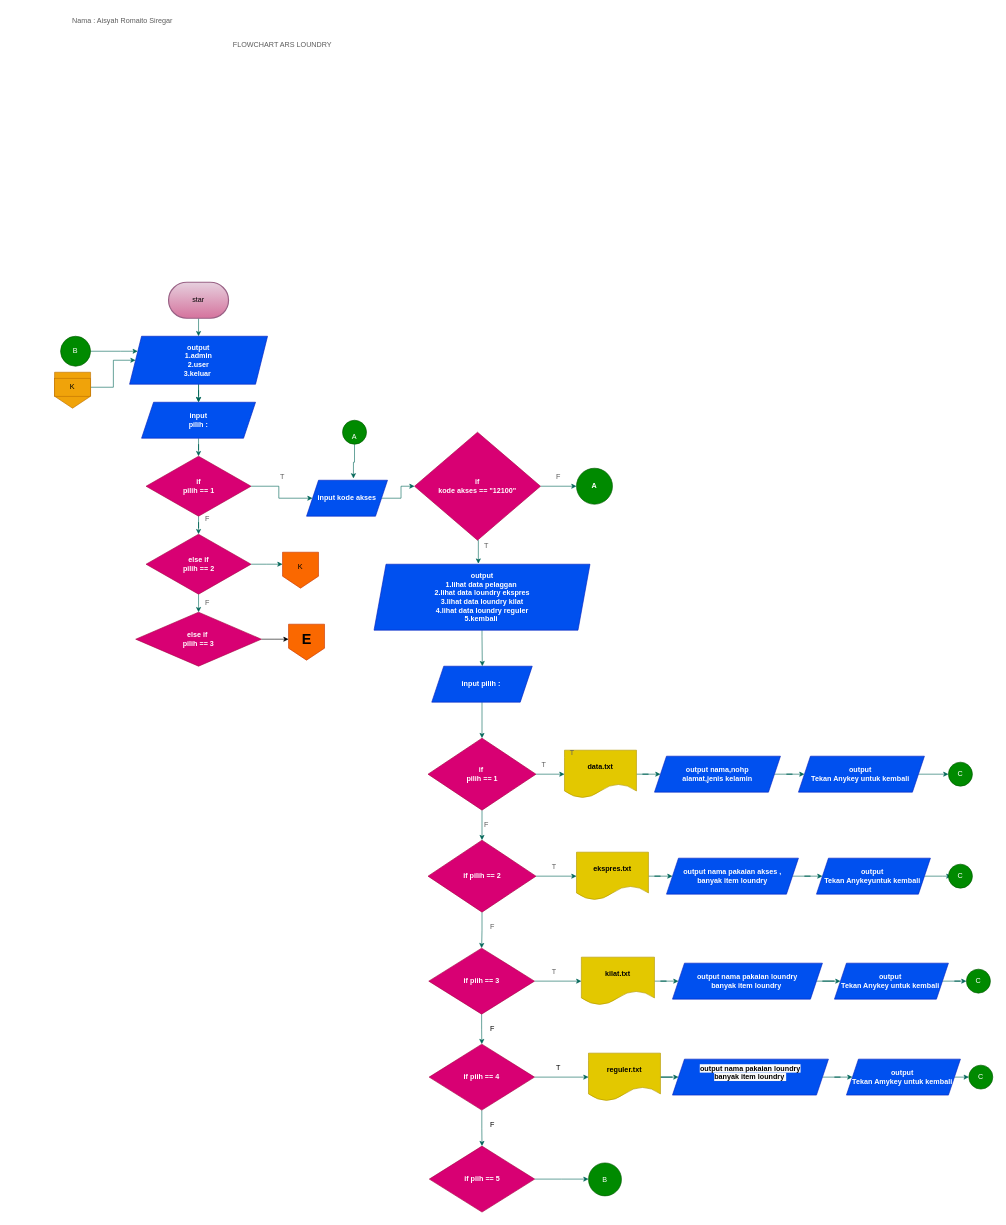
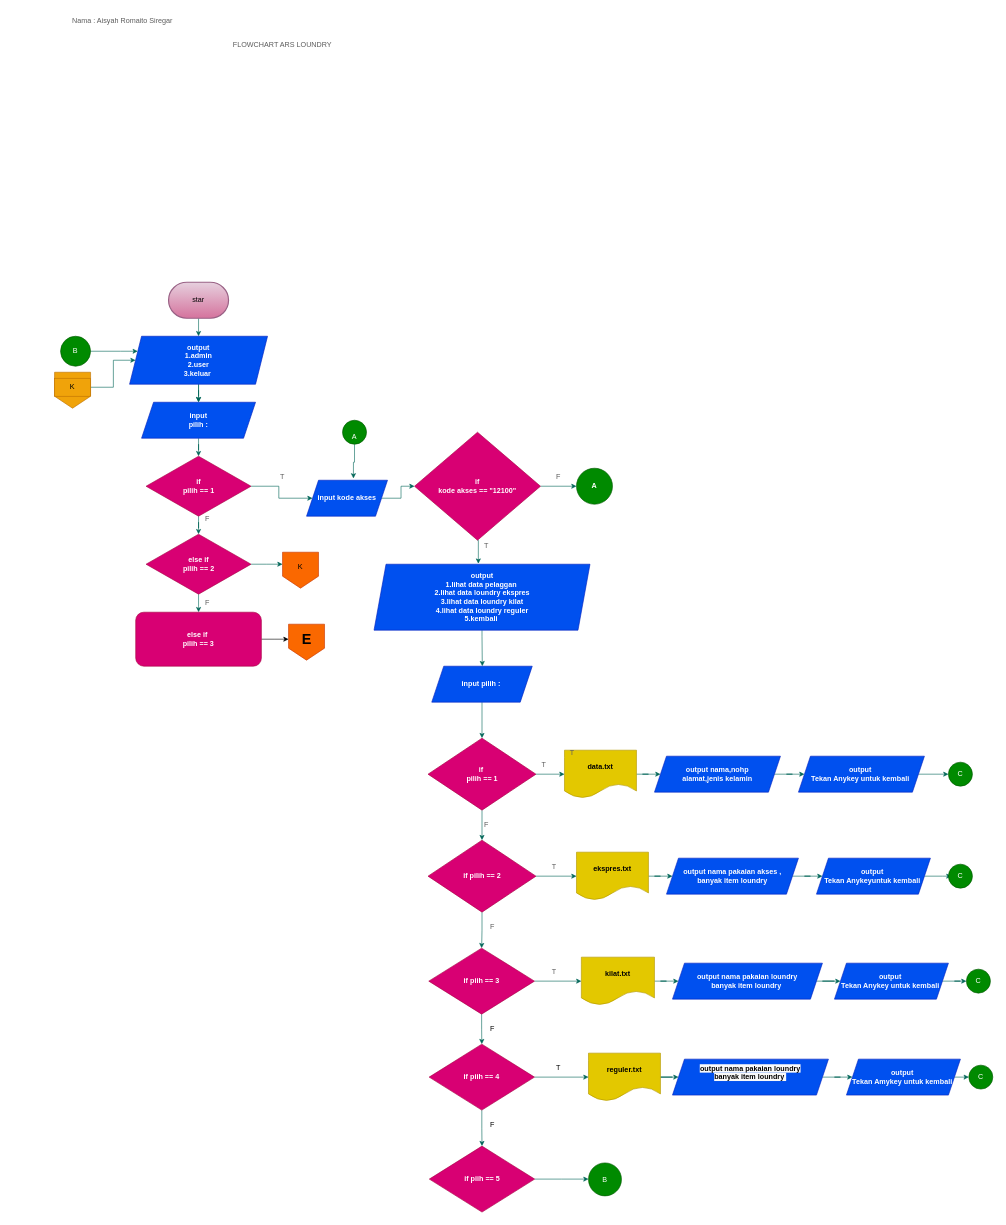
node "else if pilih == 3": shape diamond -> rounded rectangle
